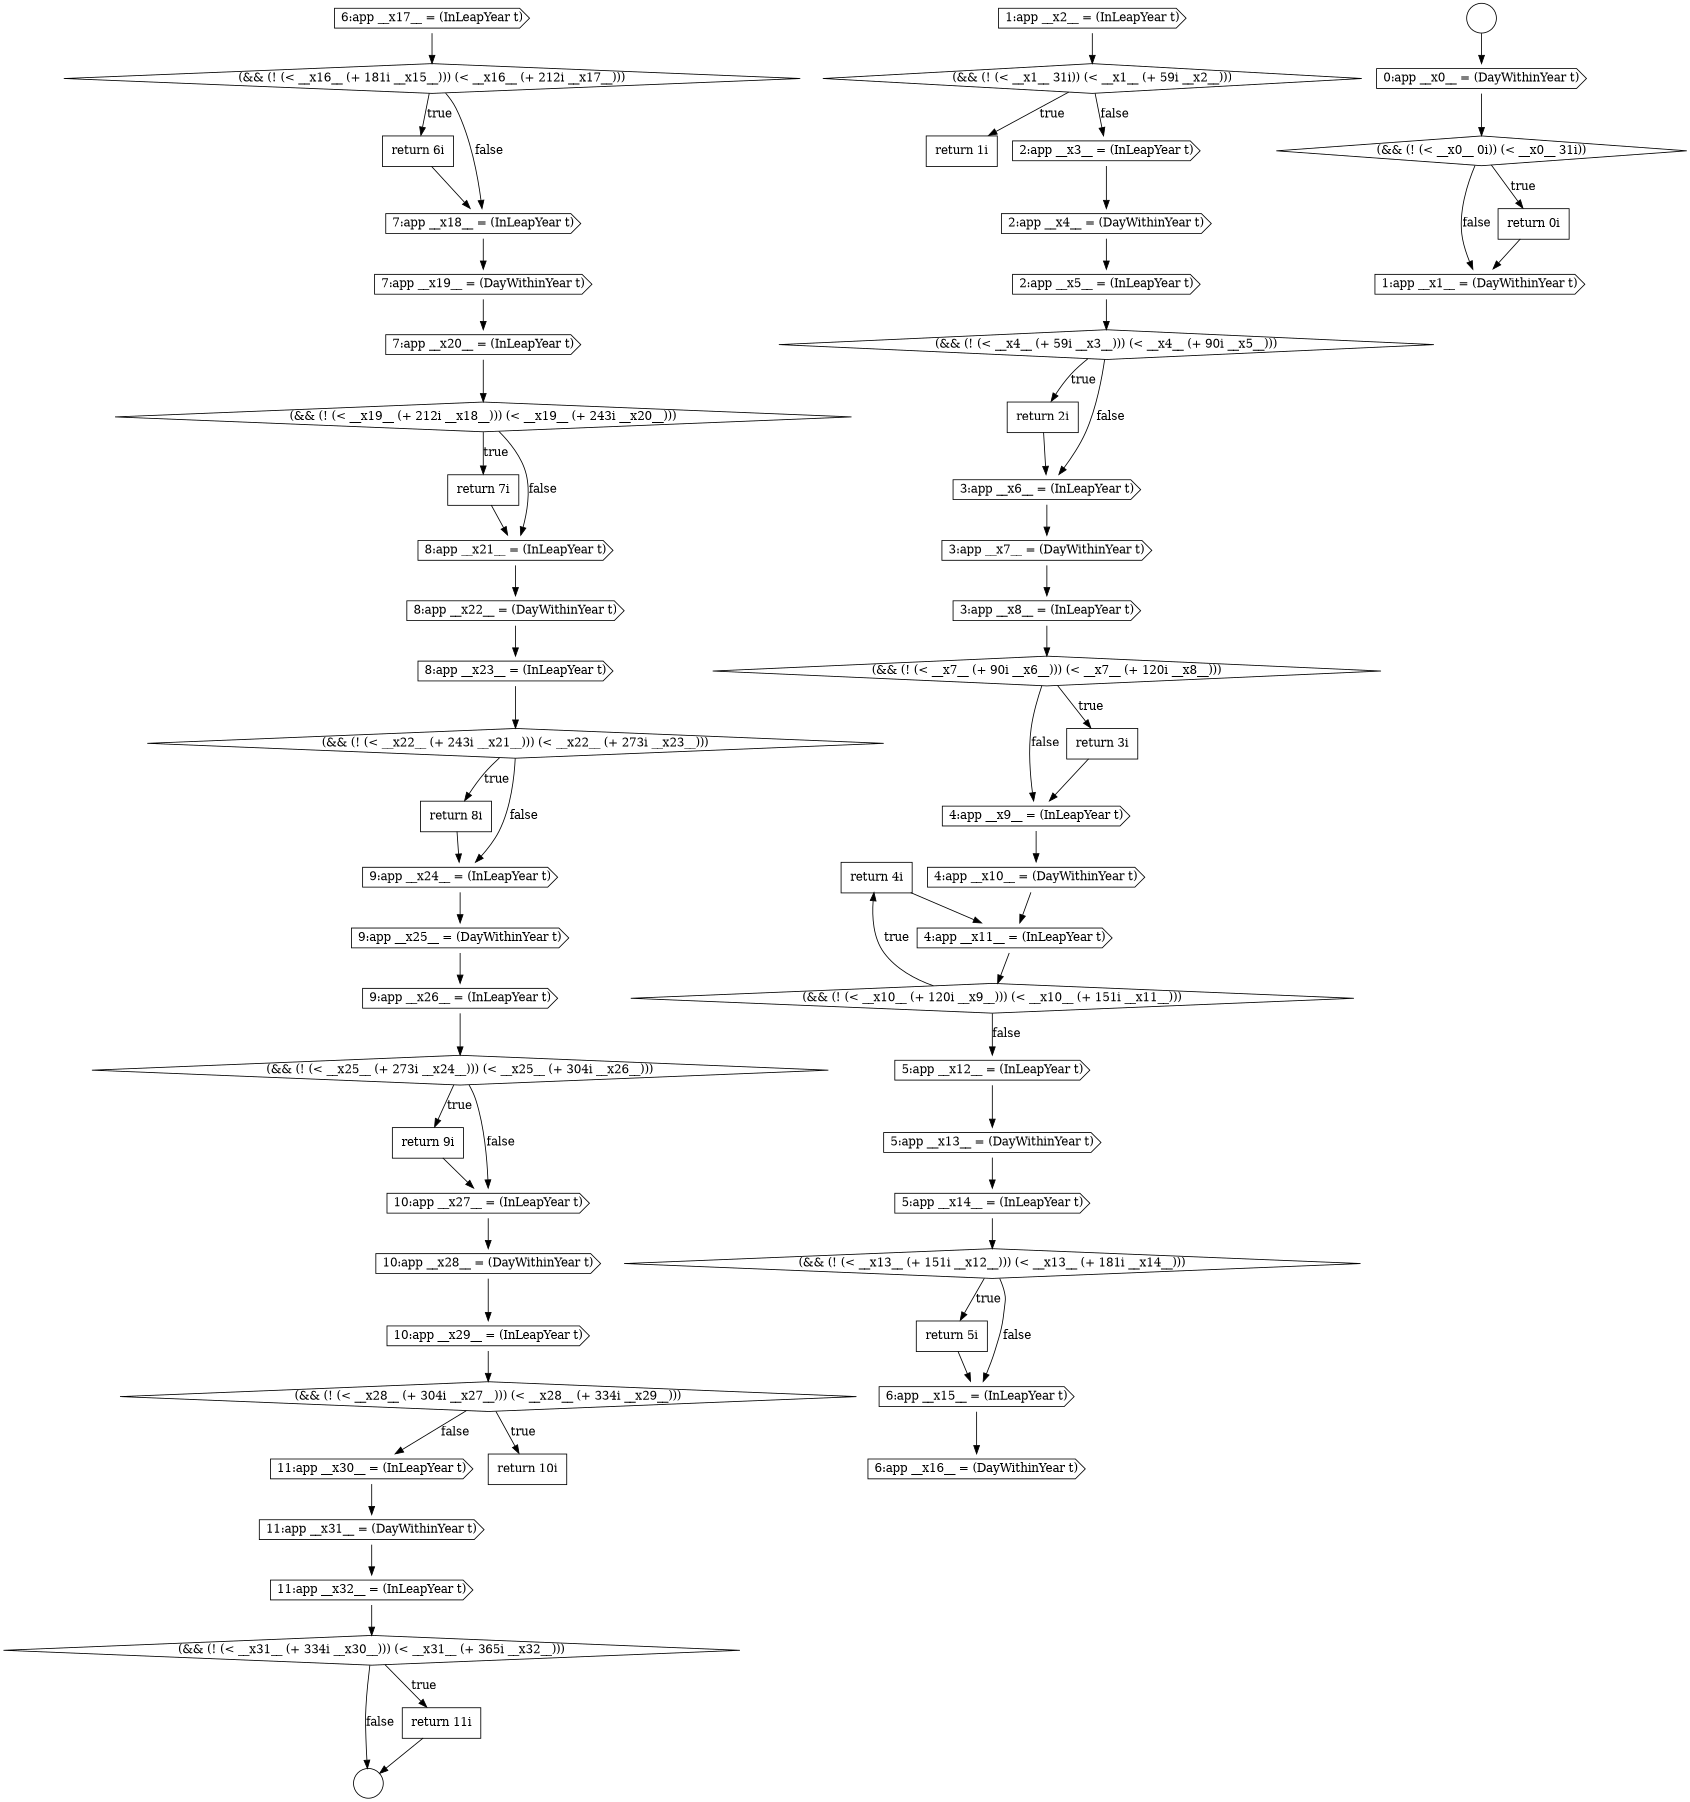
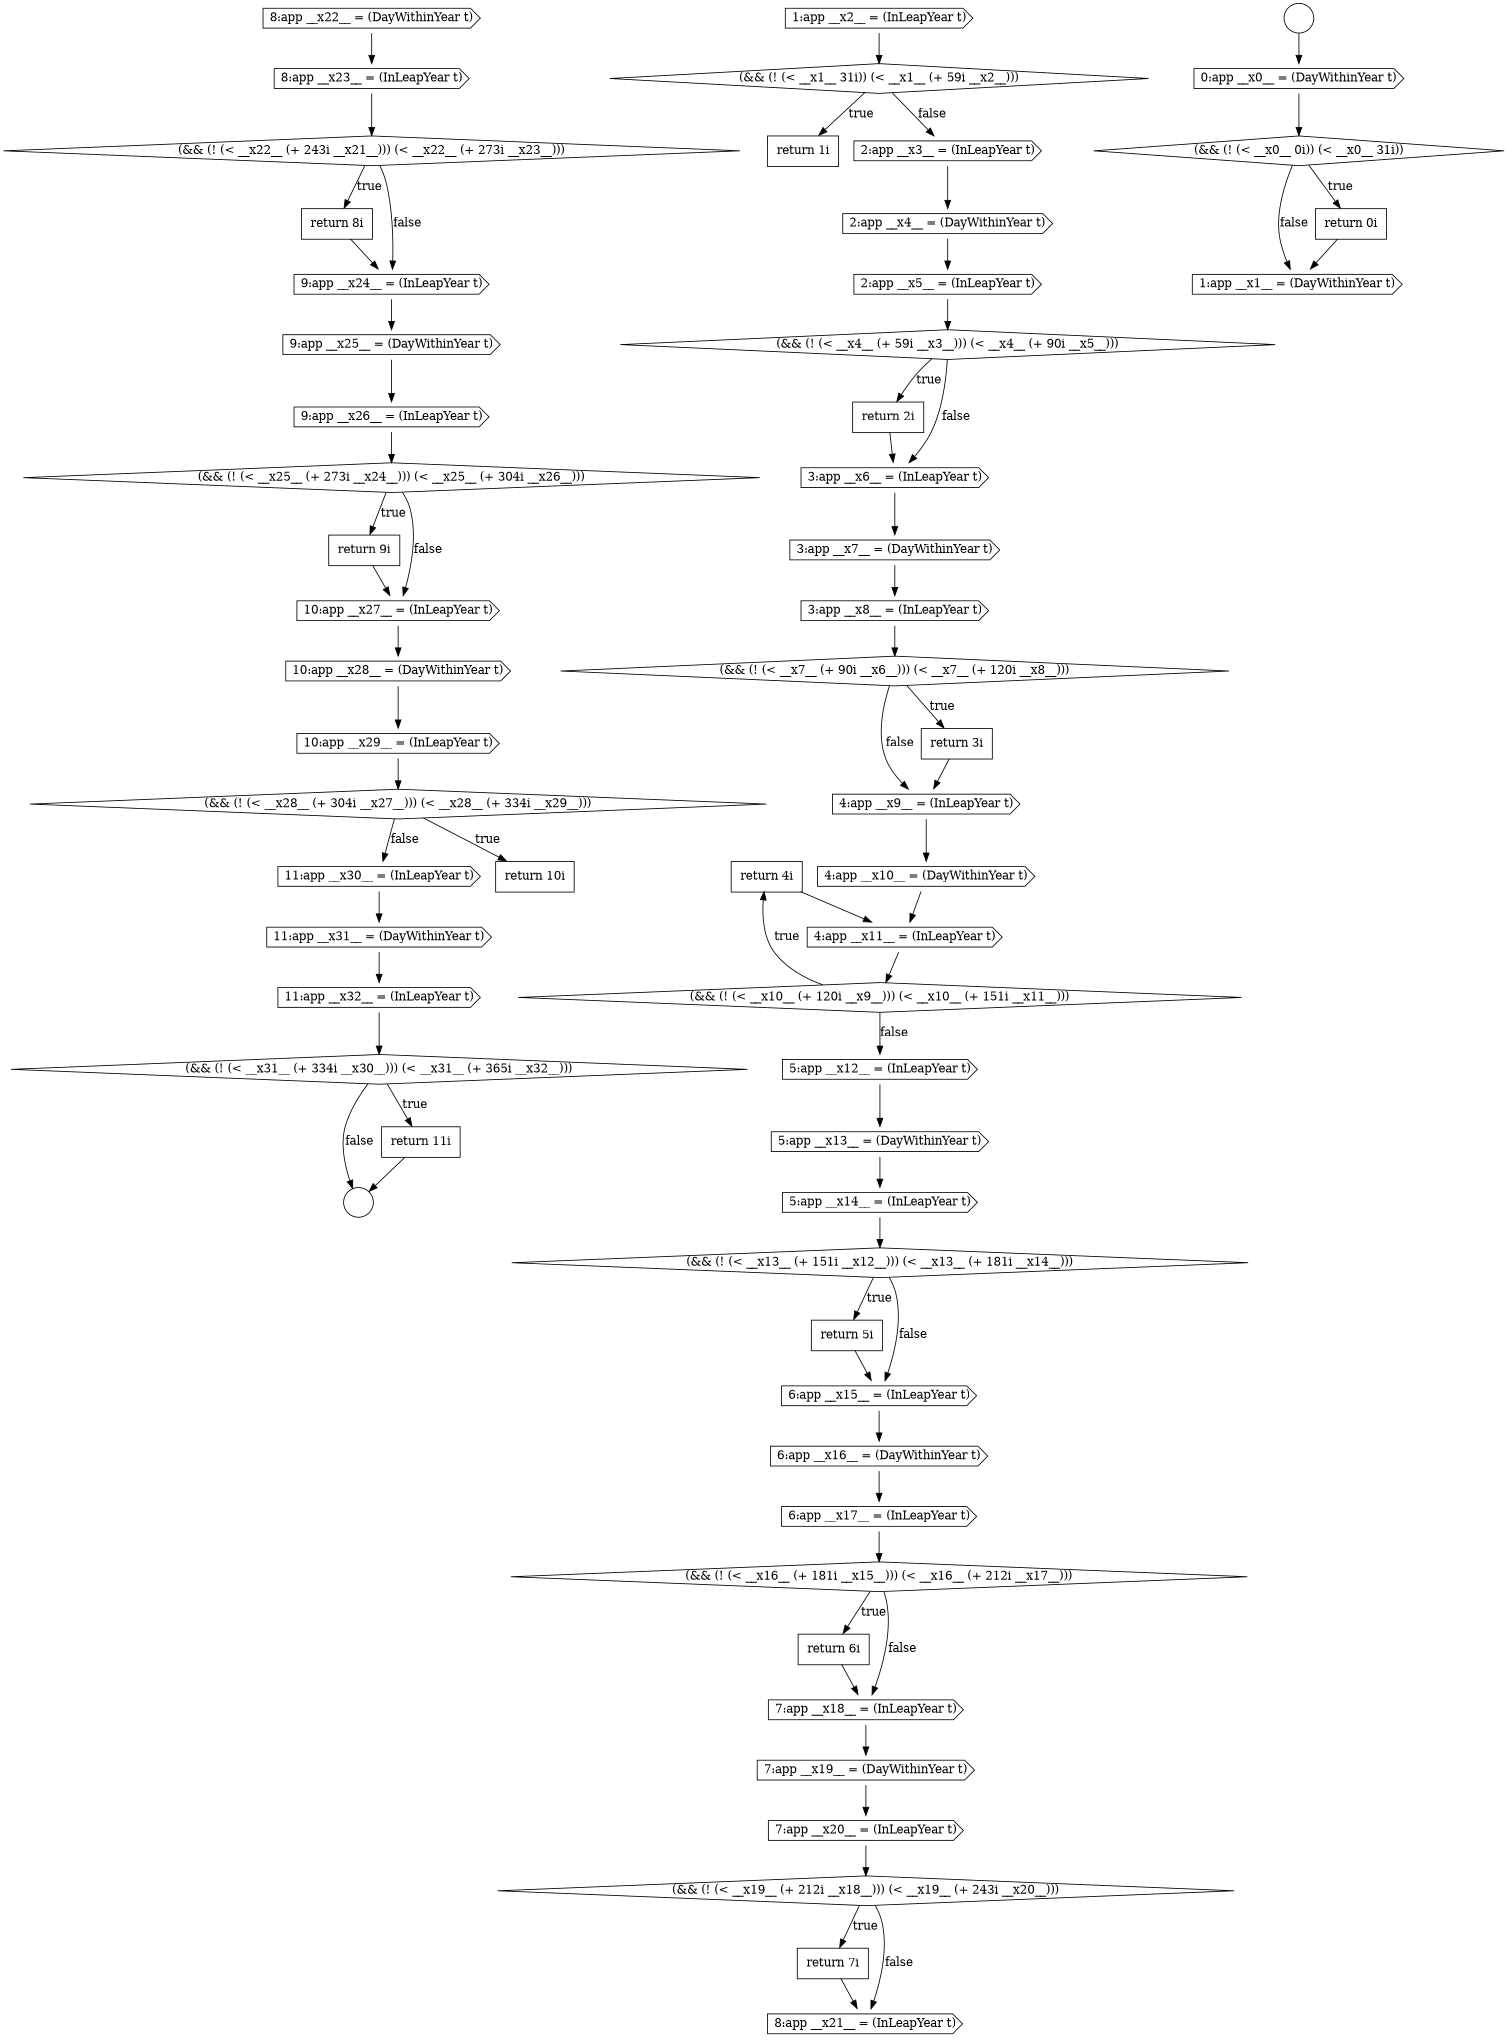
edge "8:app __x21__ = (InLeapYear t)" -> "8:app __x22__ = (DayWithinYear t)": removed
edge "6:app __x16__ = (DayWithinYear t)" -> "6:app __x17__ = (InLeapYear t)": added
